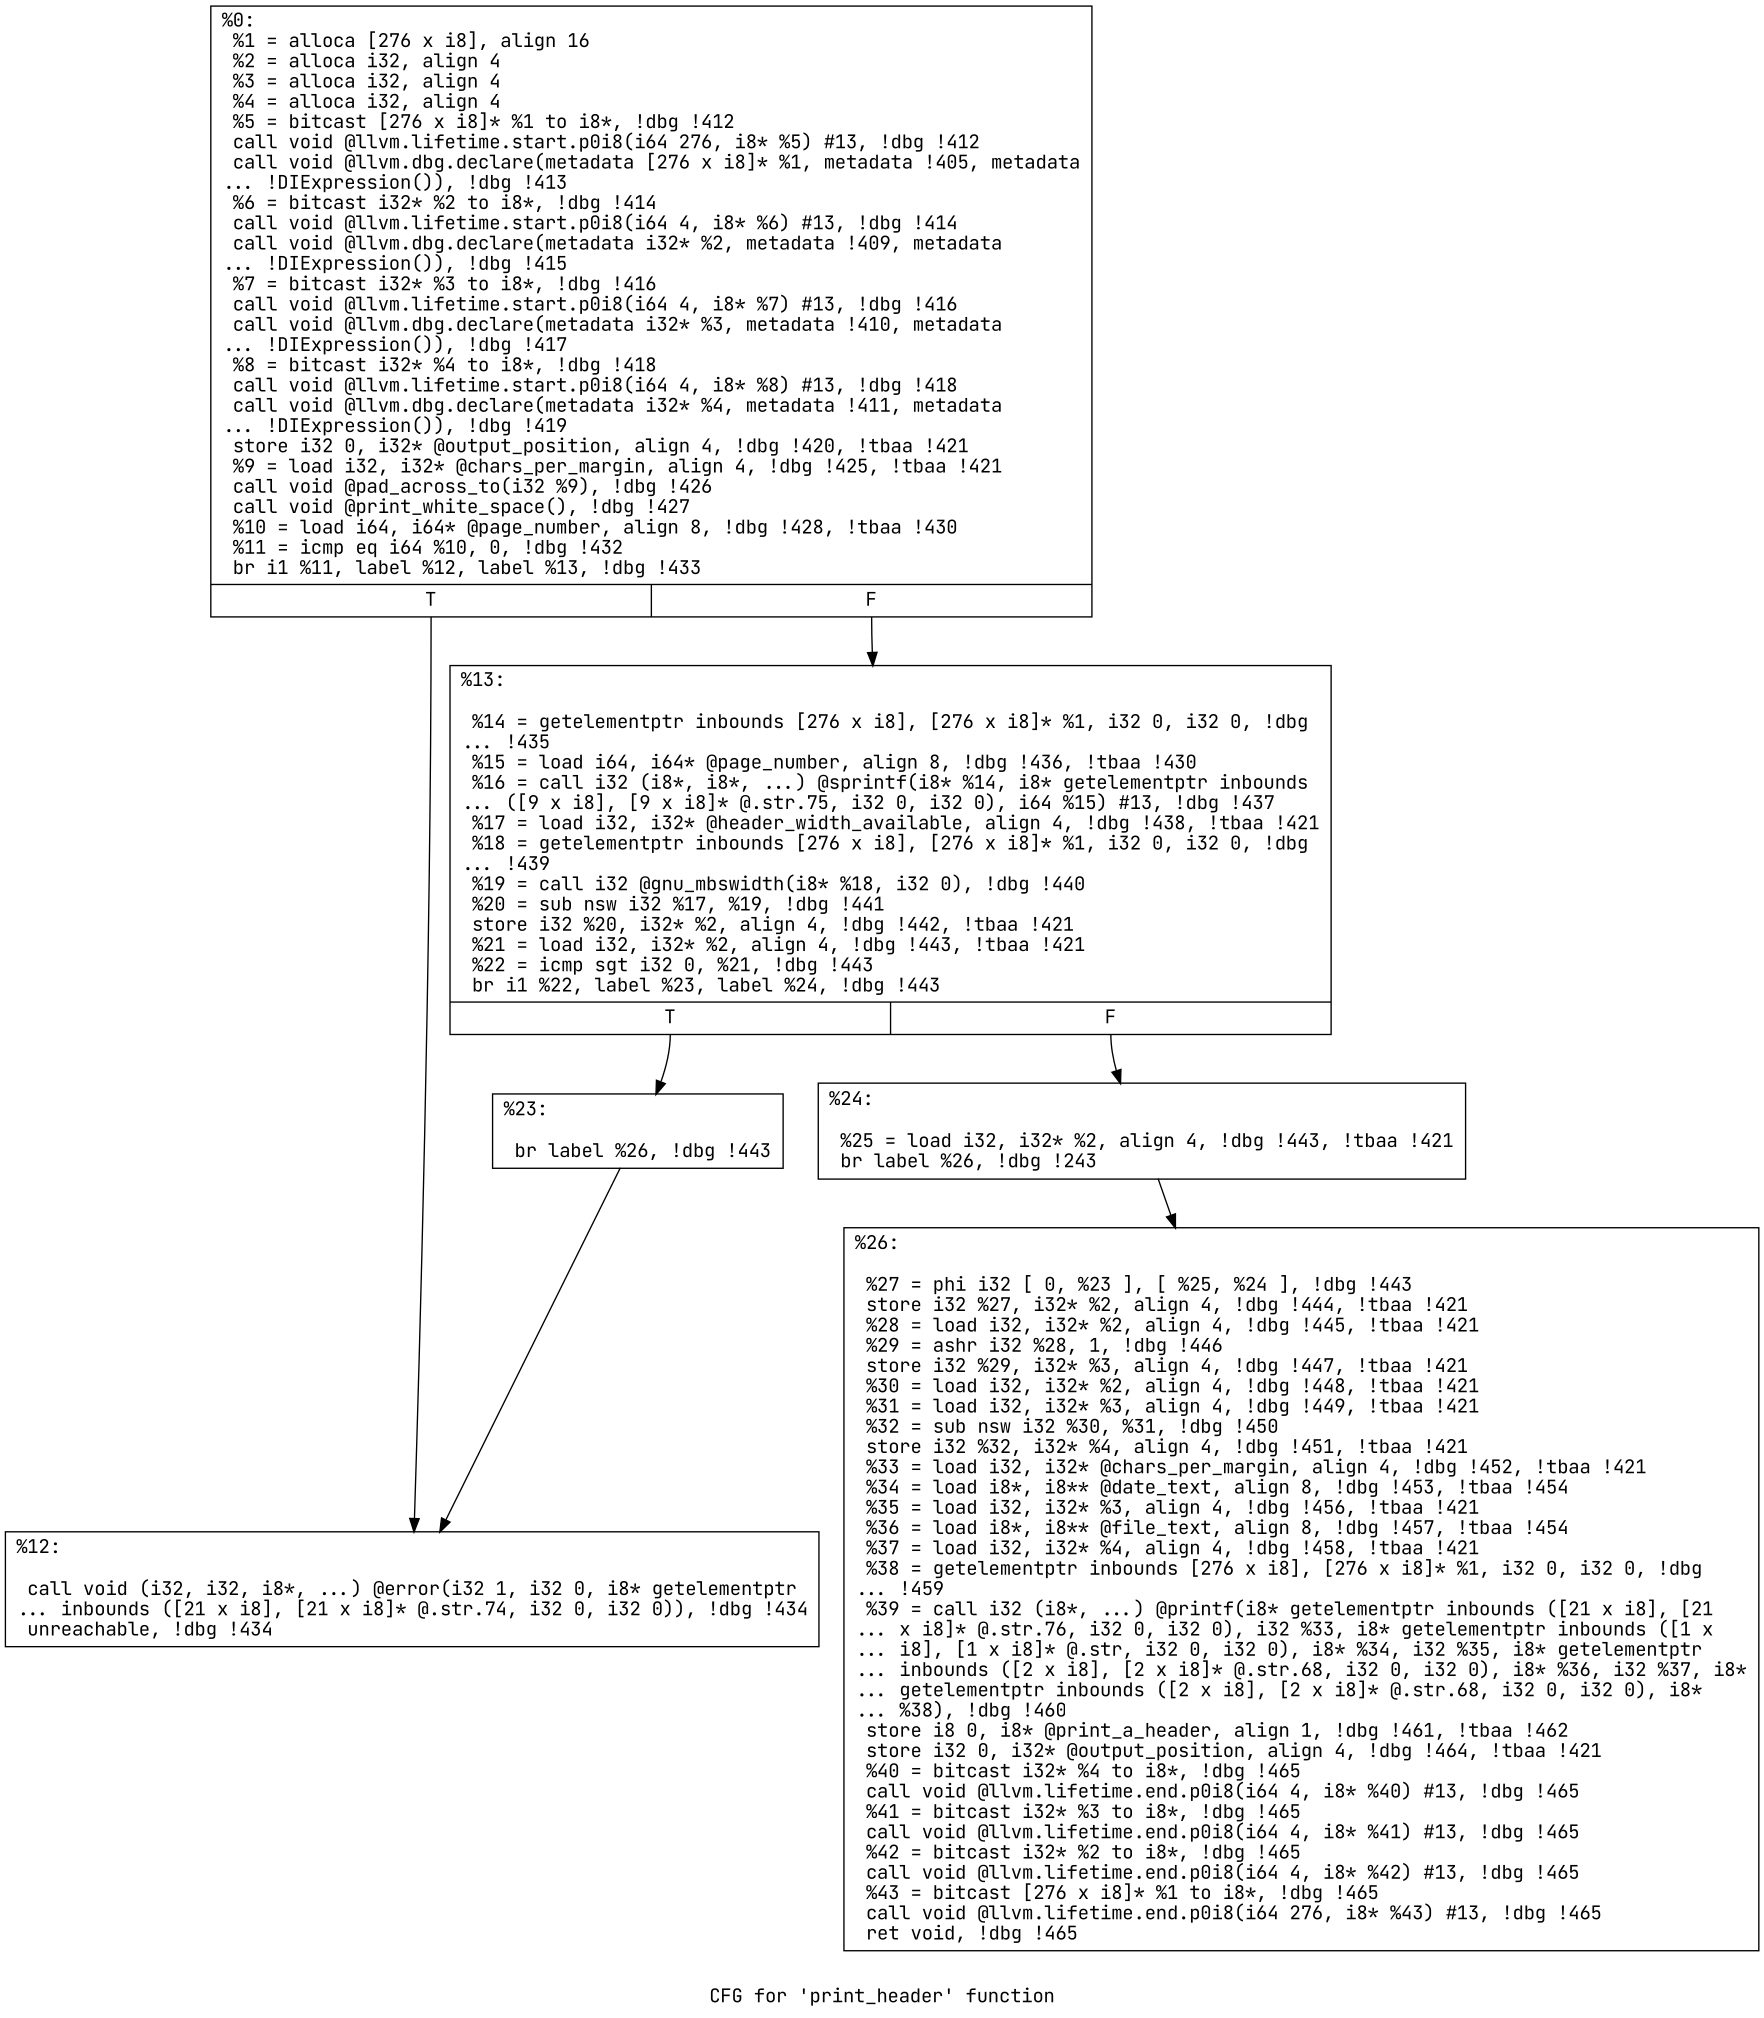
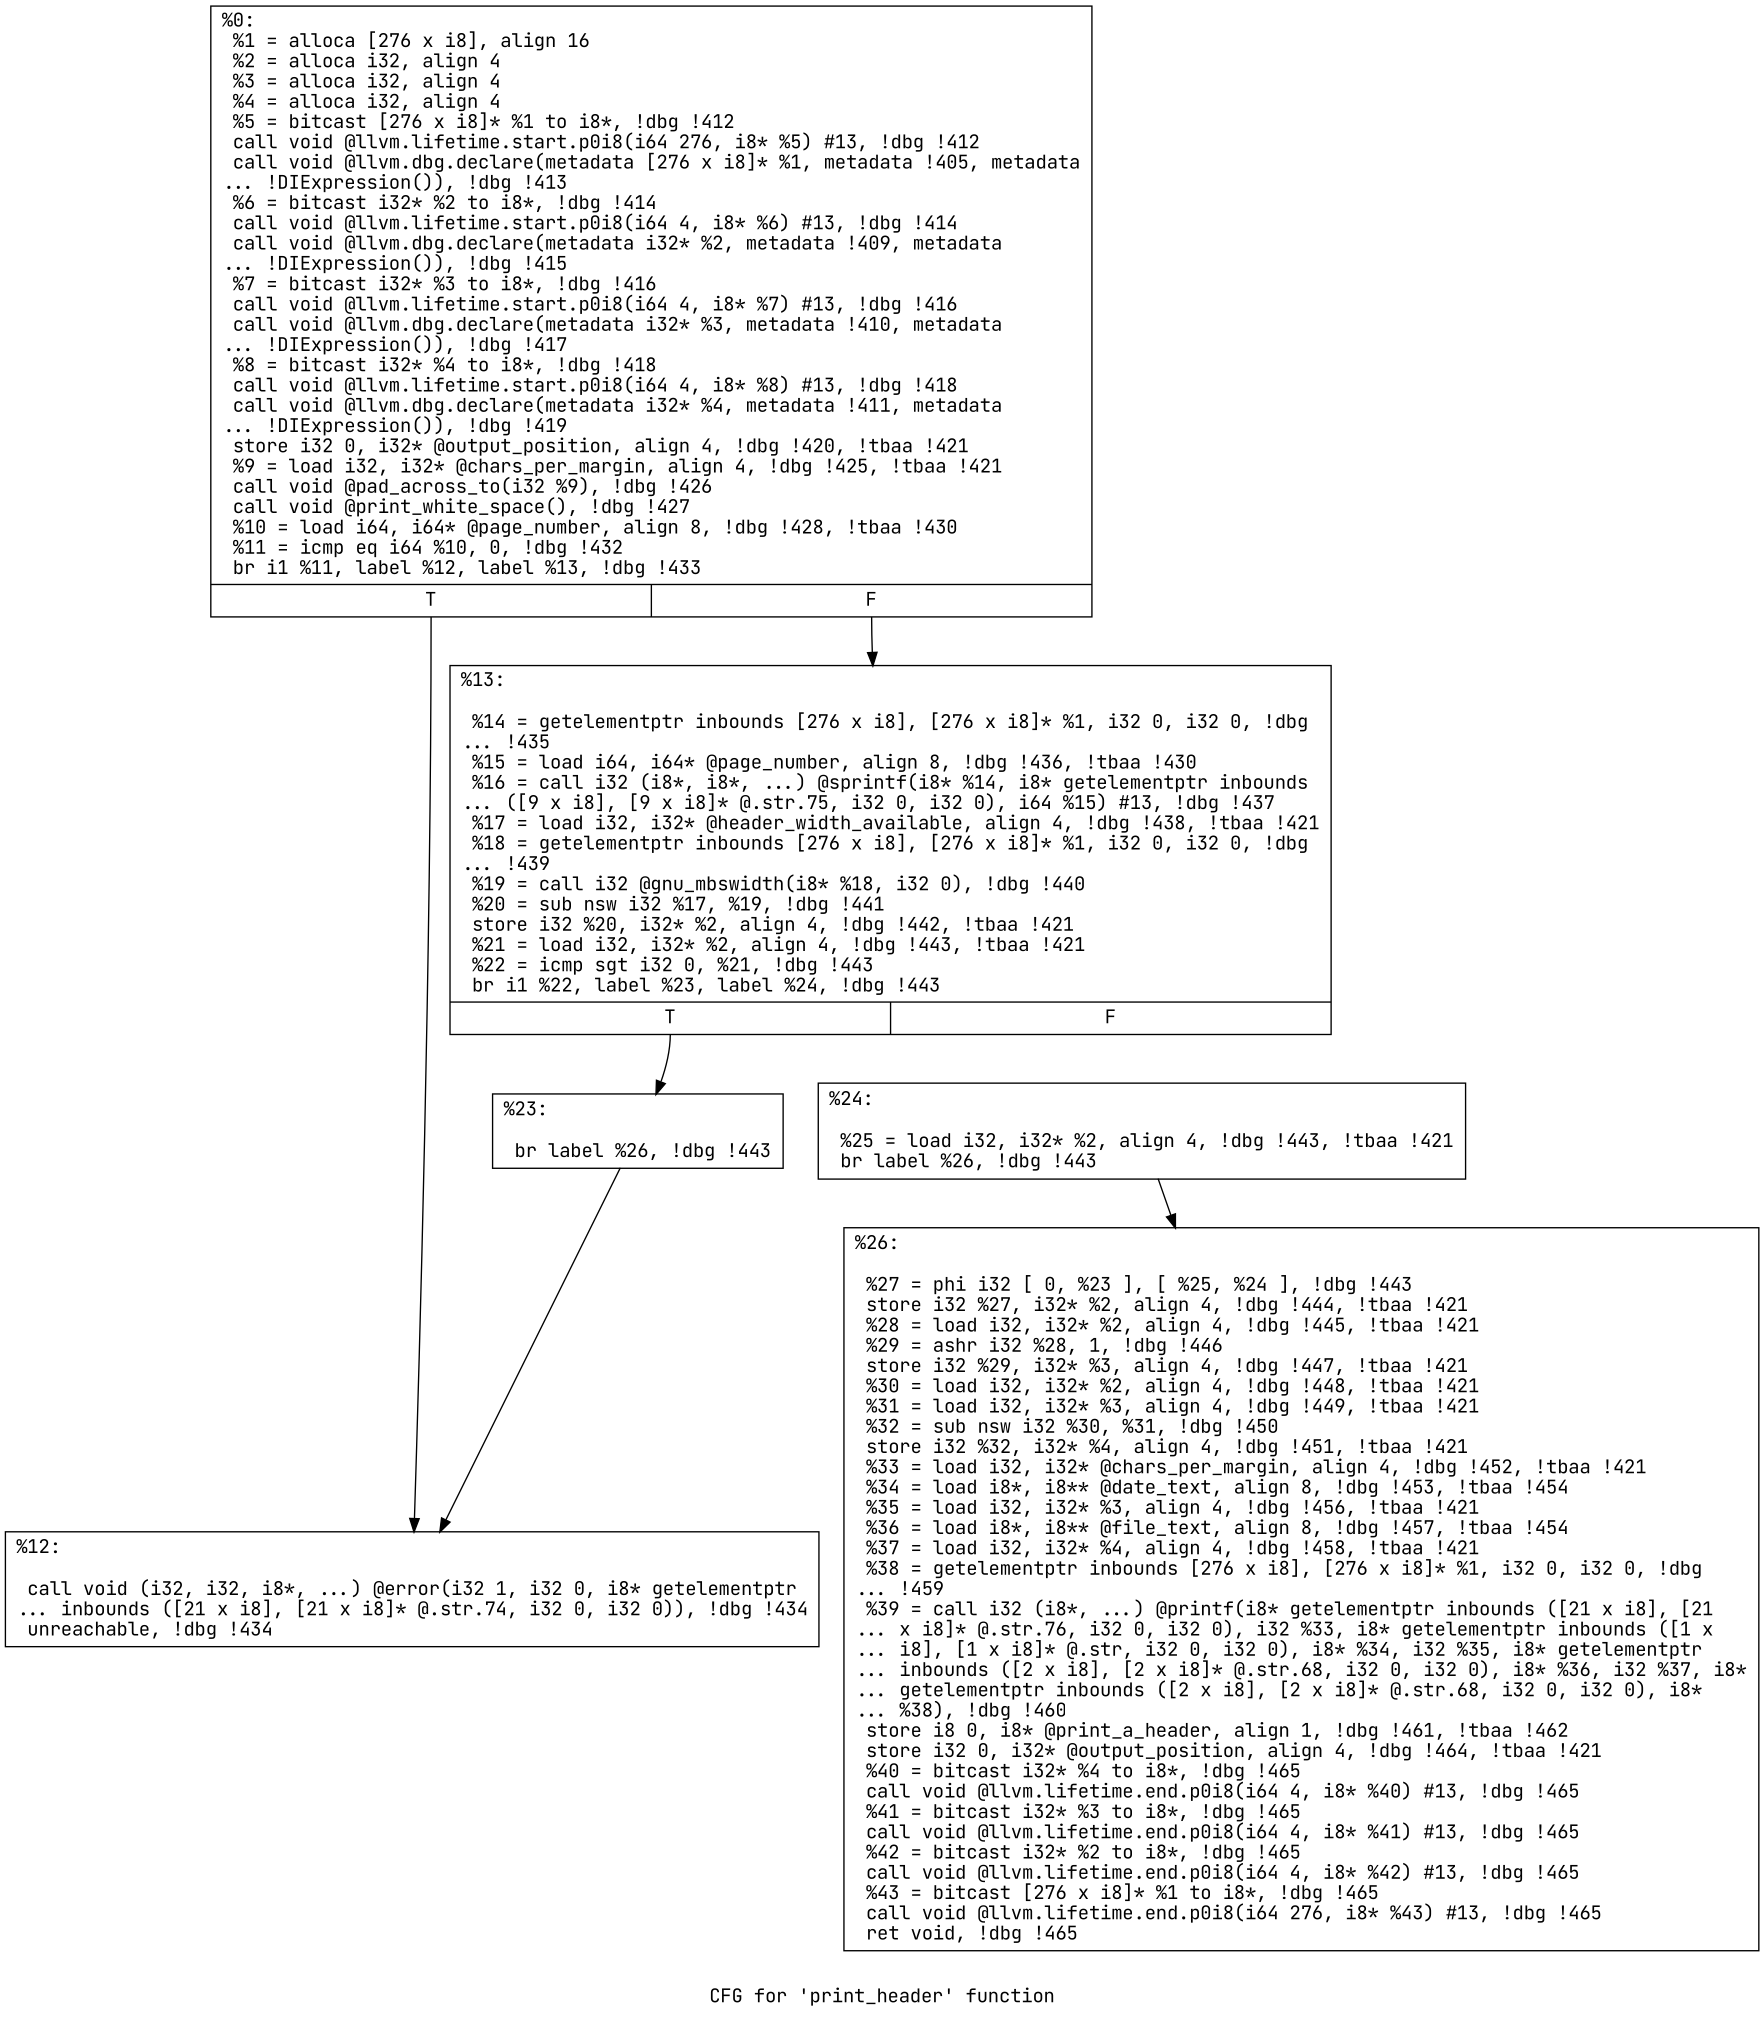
edge "%13:" -> "%24:": removed
node "%24:": text "br label %26, !dbg !243" -> "br label %26, !dbg !443"
